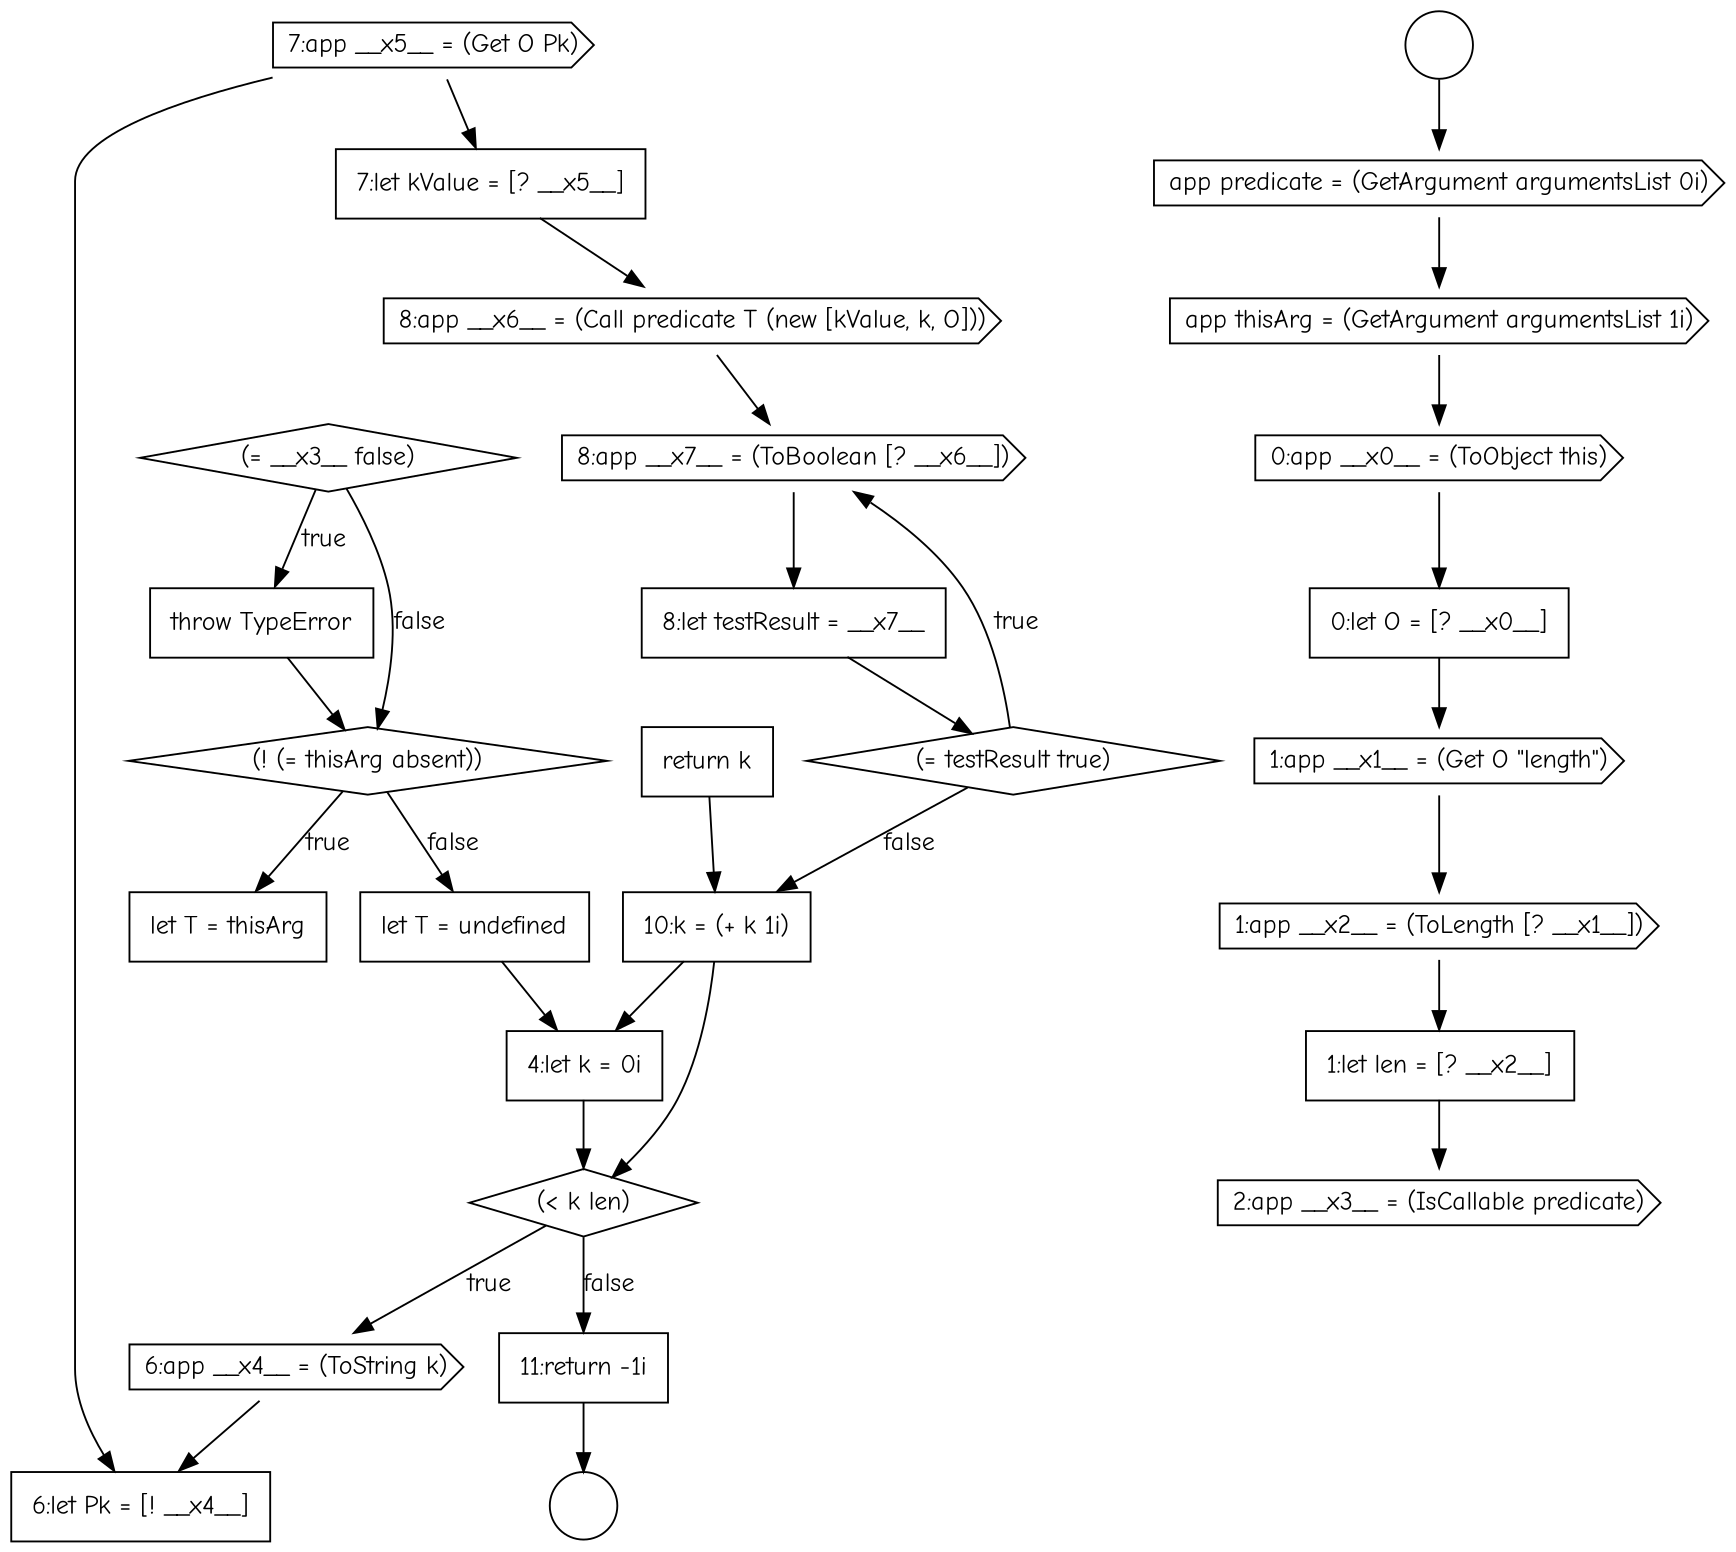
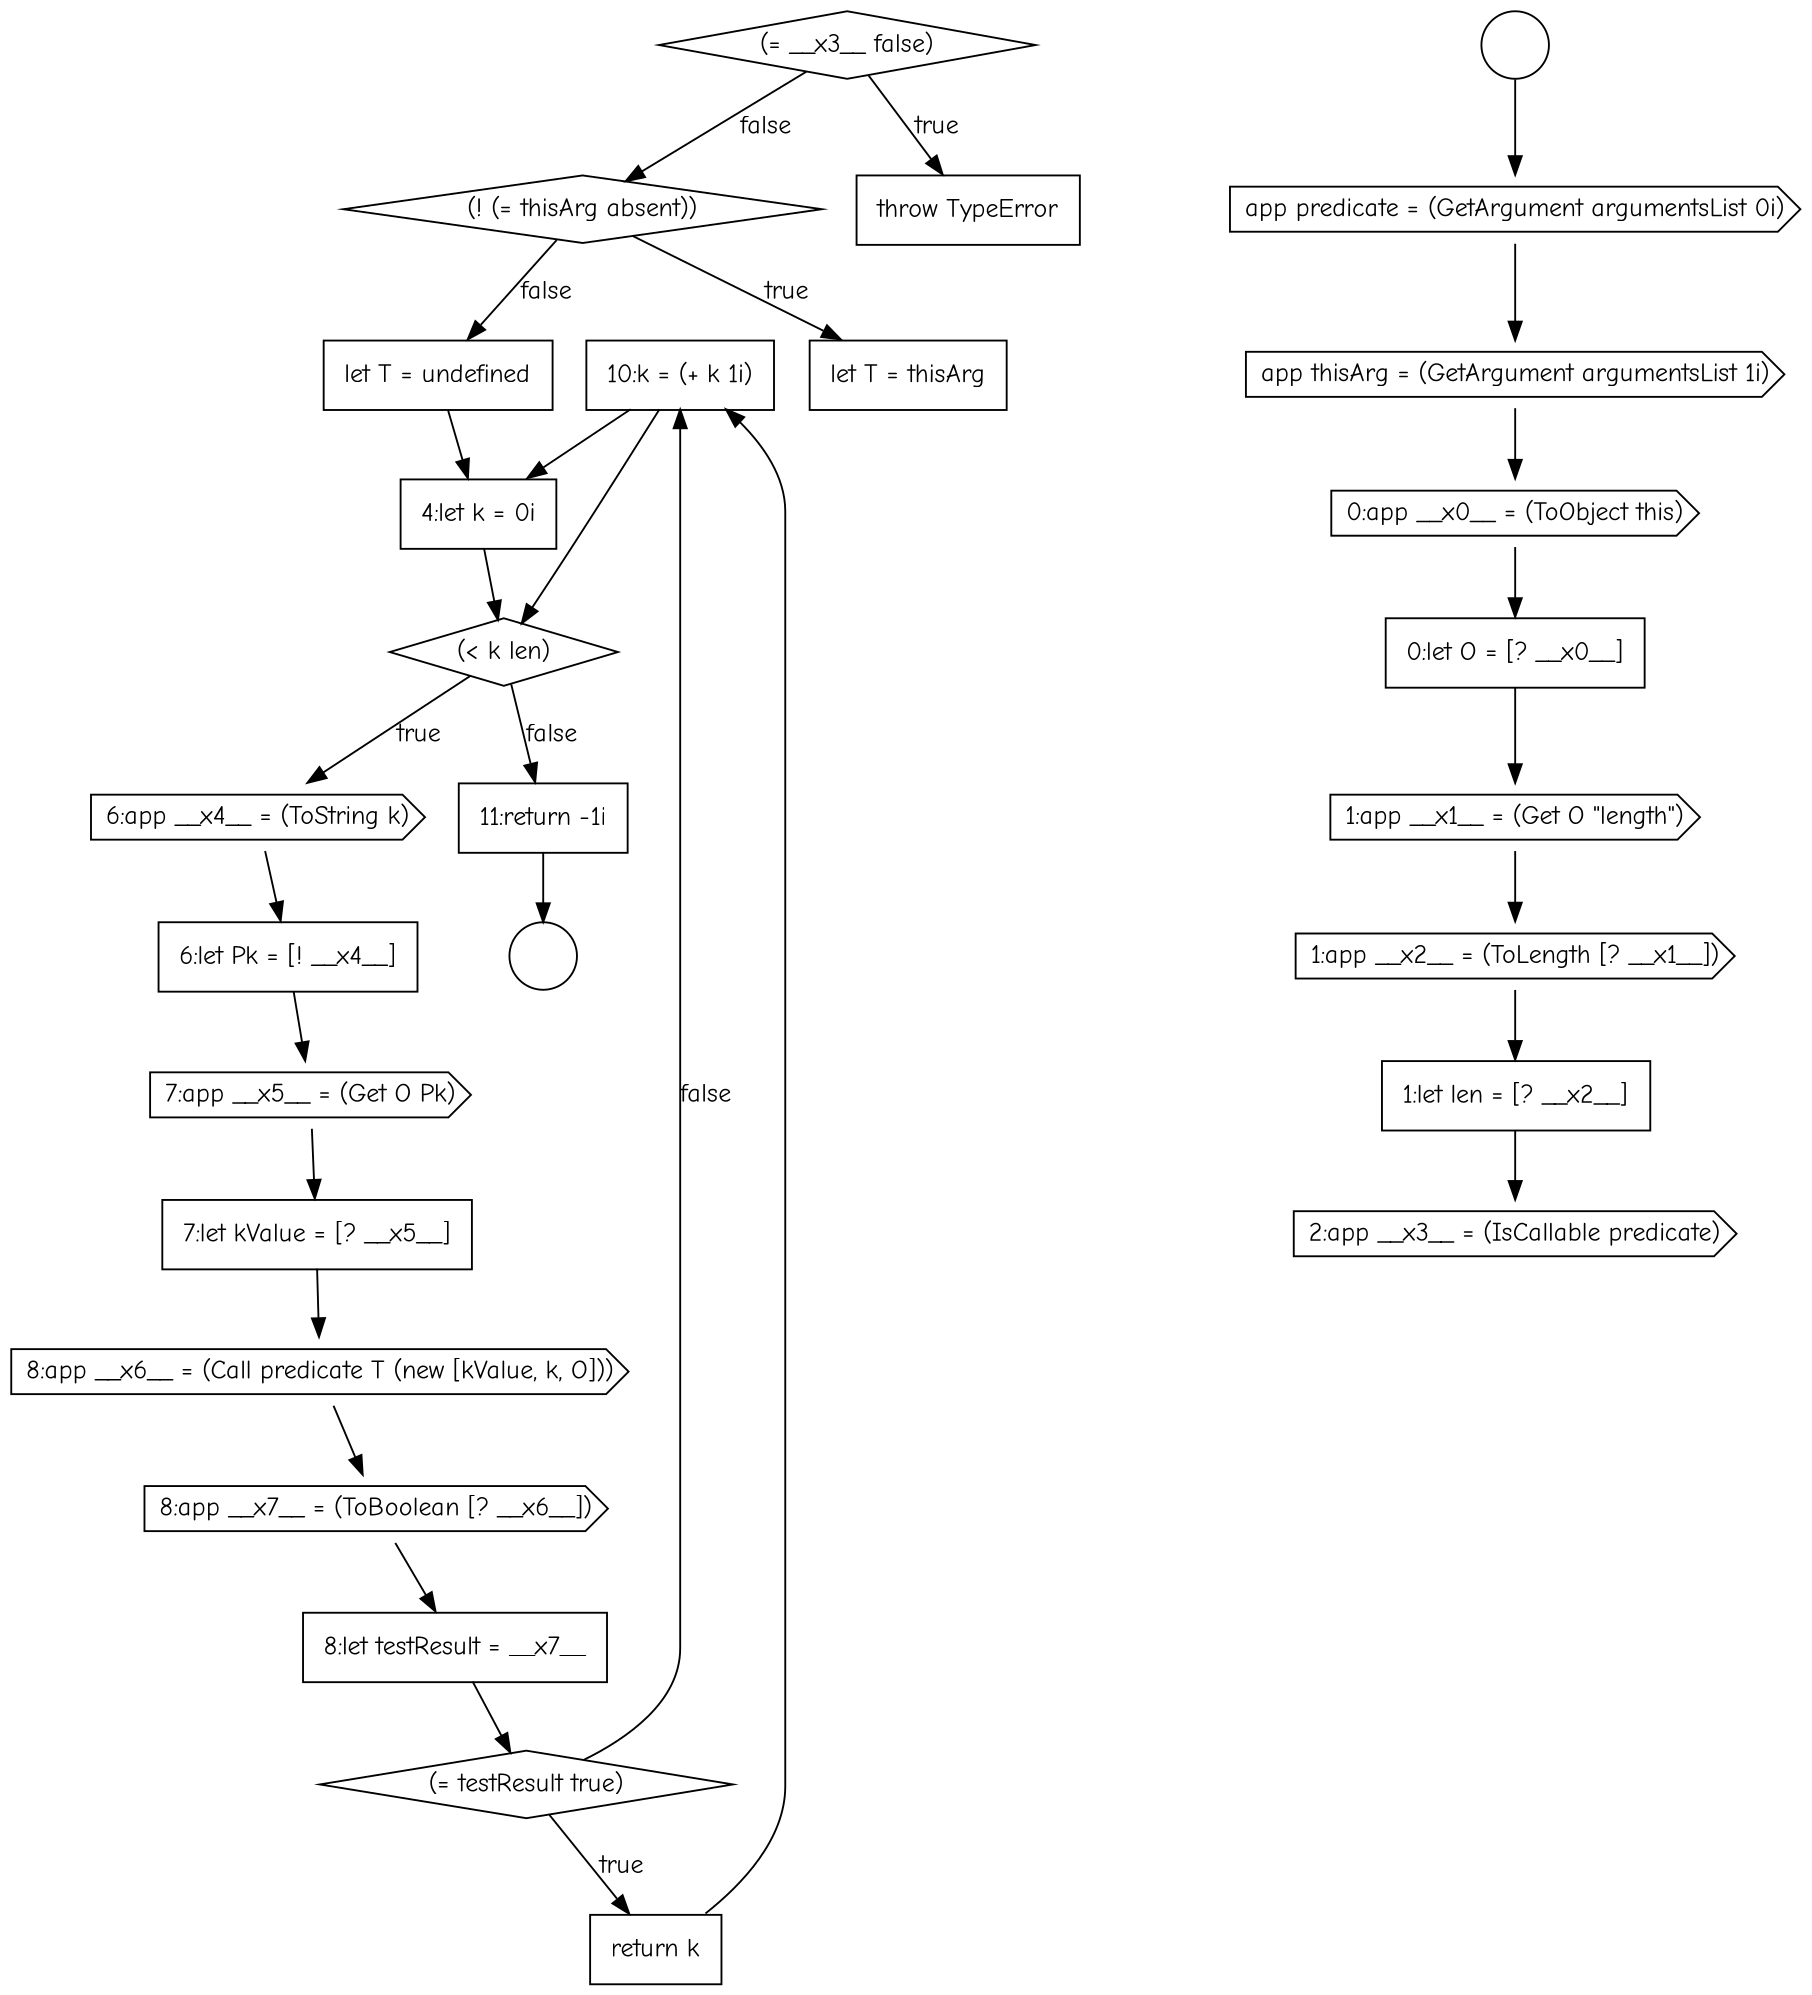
edge "(= testResult true)" -> "8:app __x7__ = (ToBoolean [? __x6__])": now "(= testResult true)" -> "return k"
edge "throw TypeError" -> "(! (= thisArg absent))": removed
edge "7:app __x5__ = (Get O Pk)" -> "6:let Pk = [! __x4__]": reversed
